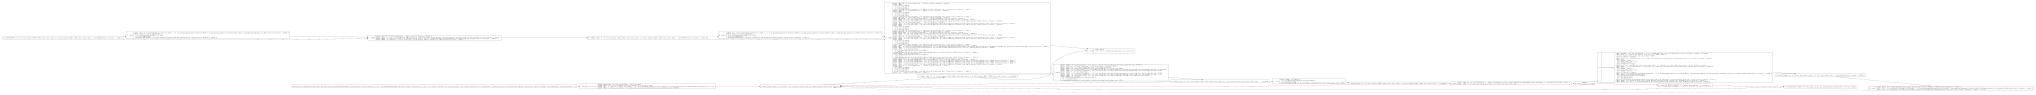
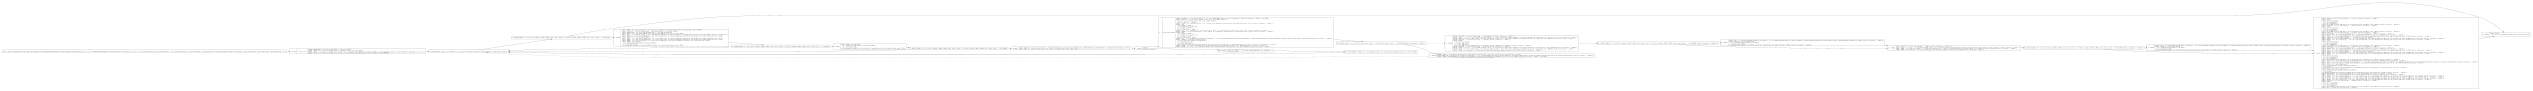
node "11: 0x005b": added
